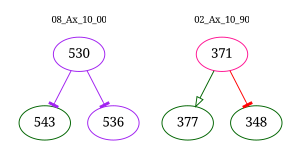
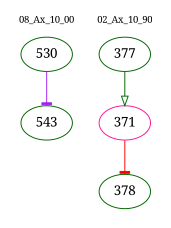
node "530": color purple -> darkgreen
edge "371" -> "377": reversed
node "536": removed
node "348": label "348" -> "378"
